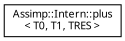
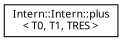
node "Assimp::Intern::plus < T0, T1, TRES >": label "Assimp::Intern::plus < T0, T1, TRES >" -> "Intern::Intern::plus < T0, T1, TRES >"
